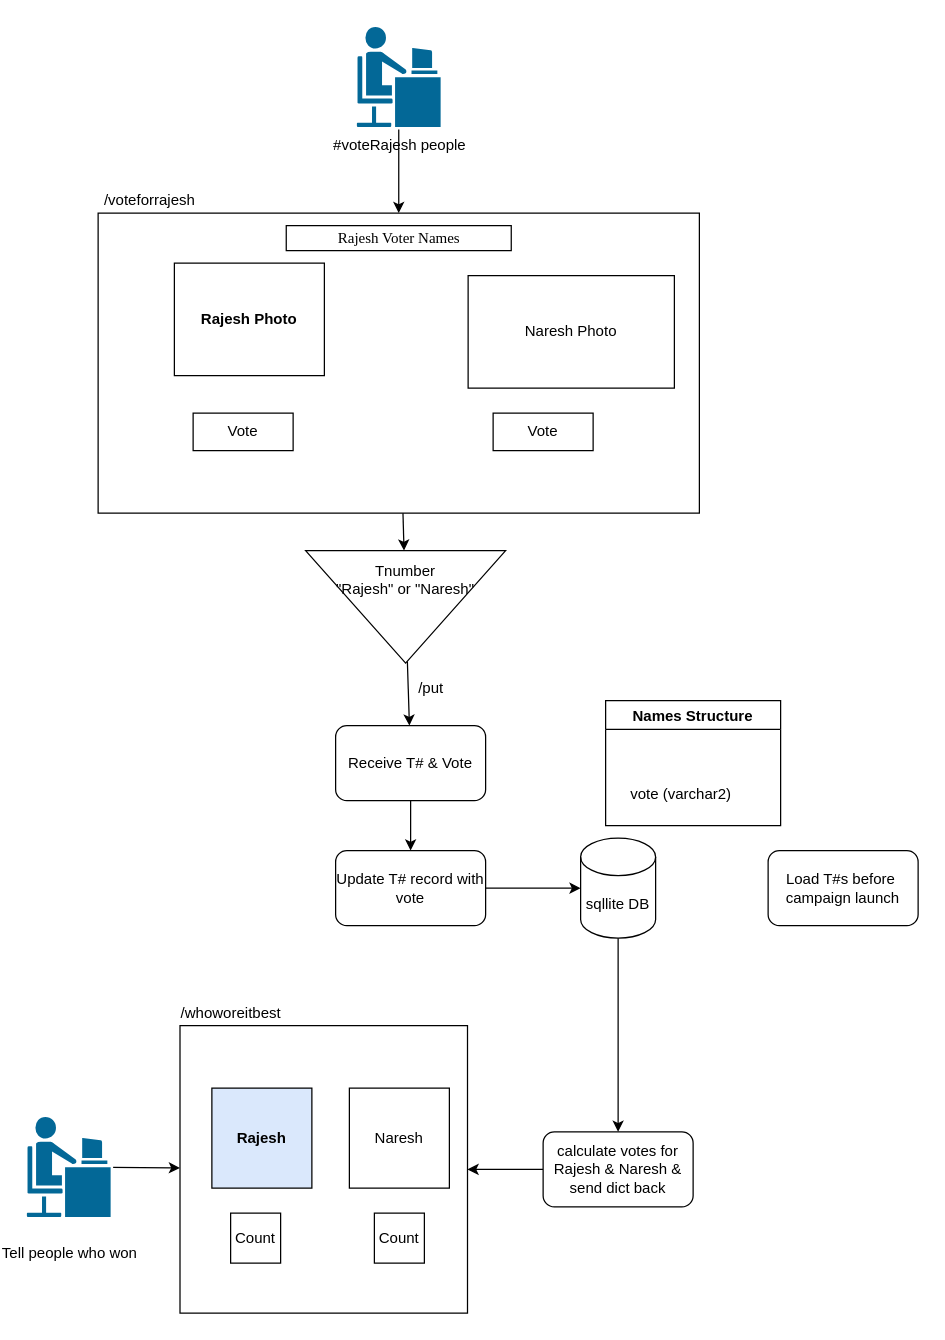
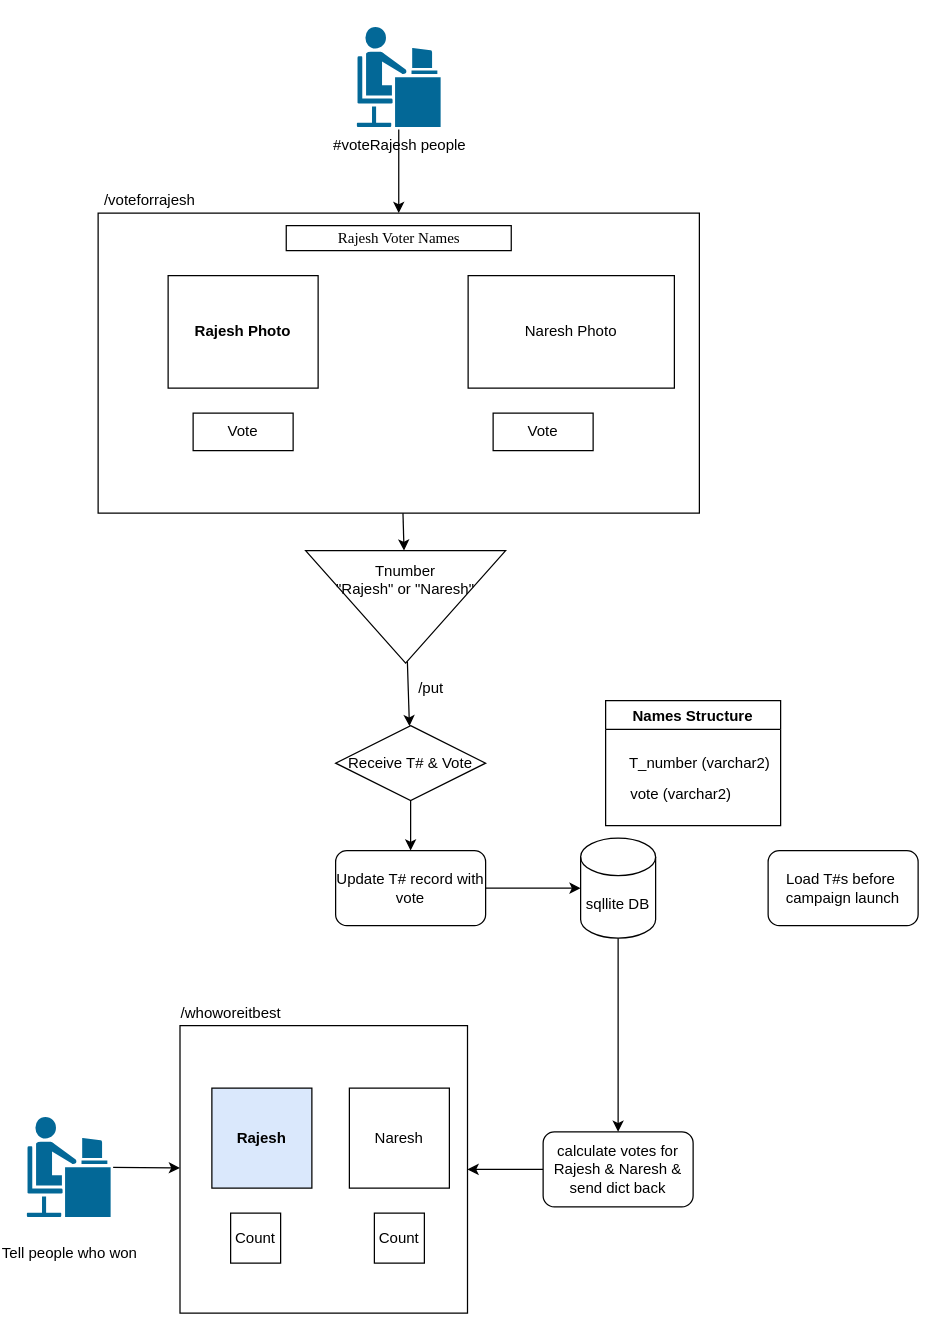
node "Rajesh Photo": moved (249, 319) -> (243, 332)
node "Receive T# & Vote": shape rounded rectangle -> diamond
node "T_number (varchar2)": added
